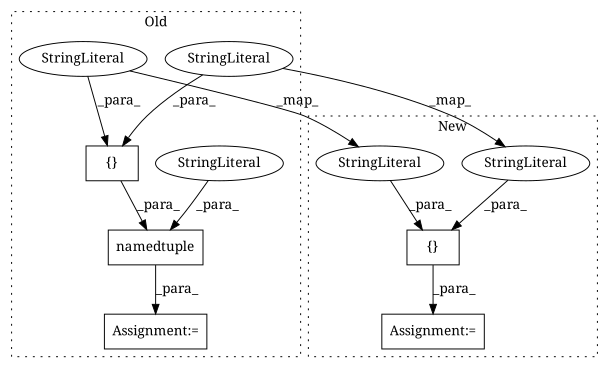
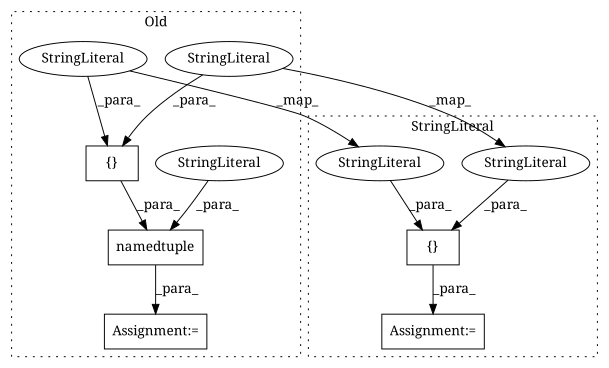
cluster "New": label "New" -> "StringLiteral"
